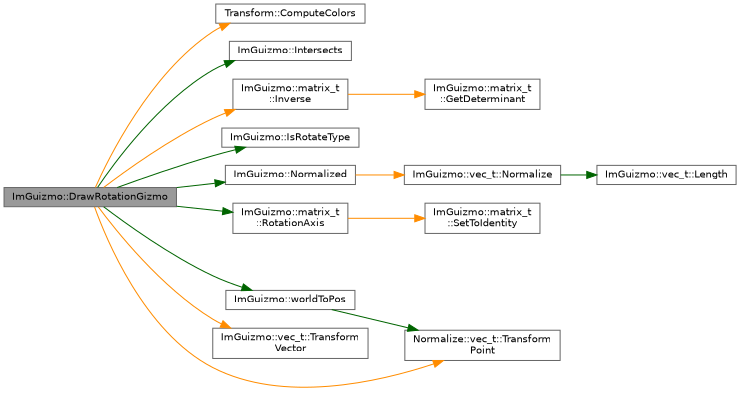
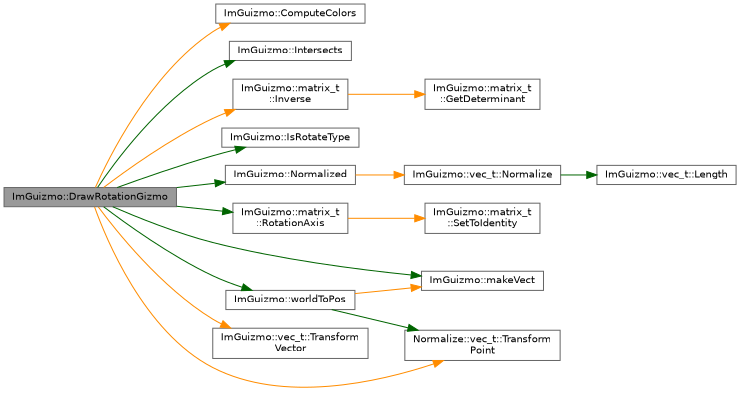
node "Transform::ComputeColors": label "Transform::ComputeColors" -> "ImGuizmo::ComputeColors"
node "ImGuizmo::makeVect": added
